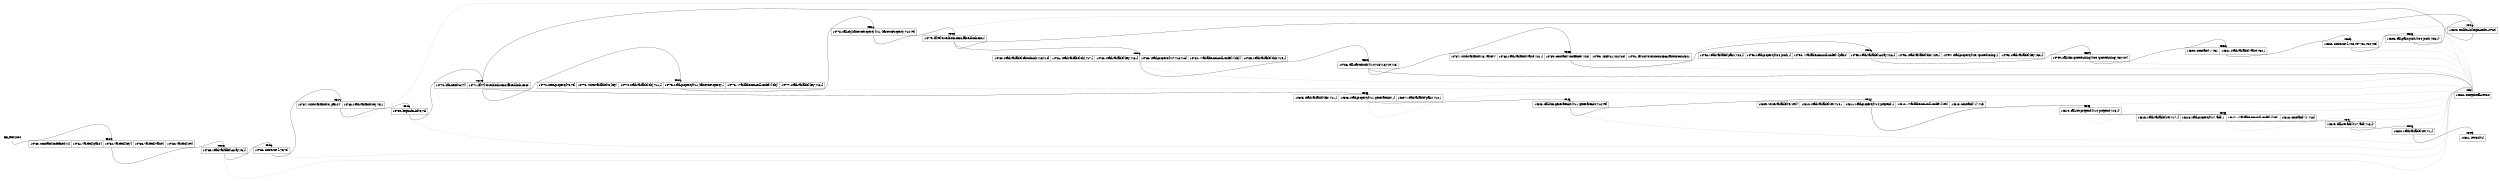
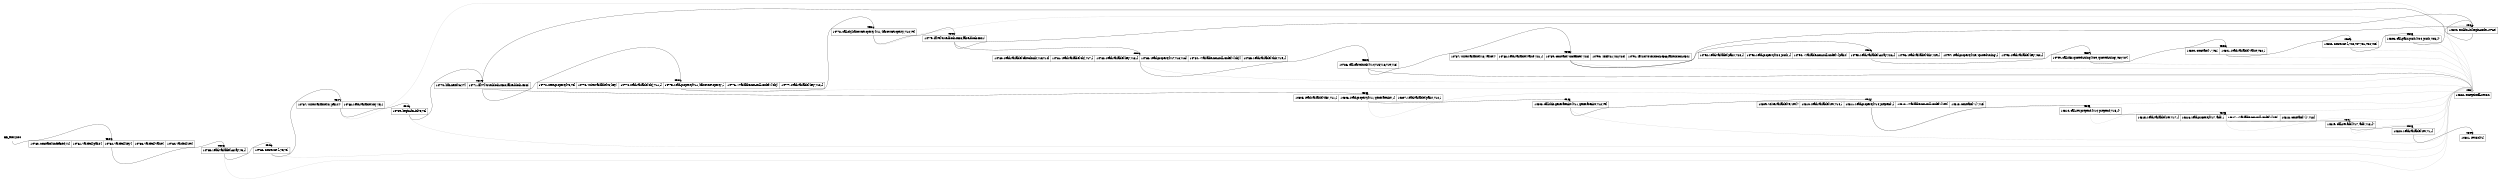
edge "14787: write-variable[v13,'value']*" -> "14804: end-for-in(begin-node:14769)": color gray -> black
